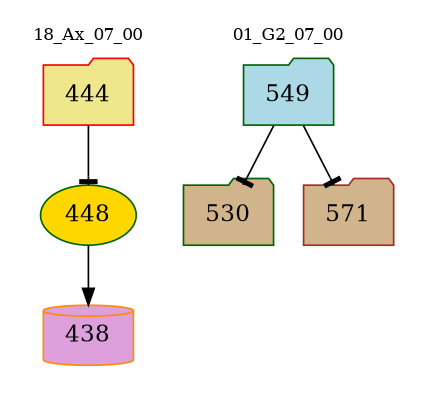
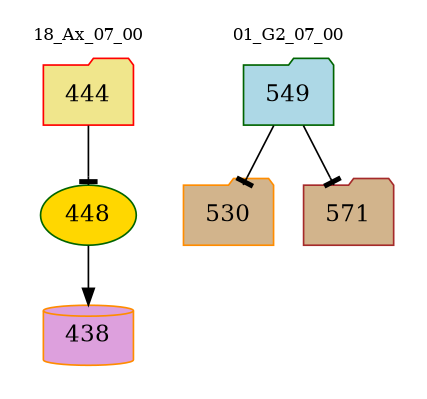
node "530": color darkgreen -> darkorange
